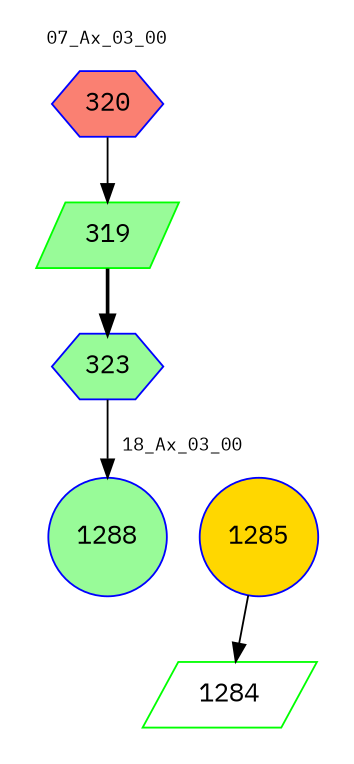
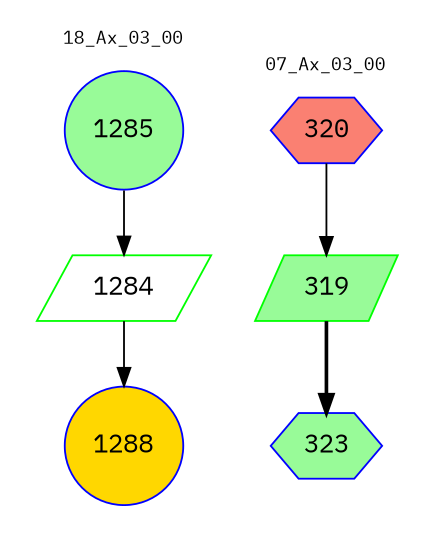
edge "323" -> "1288": now "1284" -> "1288"
node "1288": fillcolor palegreen -> gold
node "1285": fillcolor gold -> palegreen
